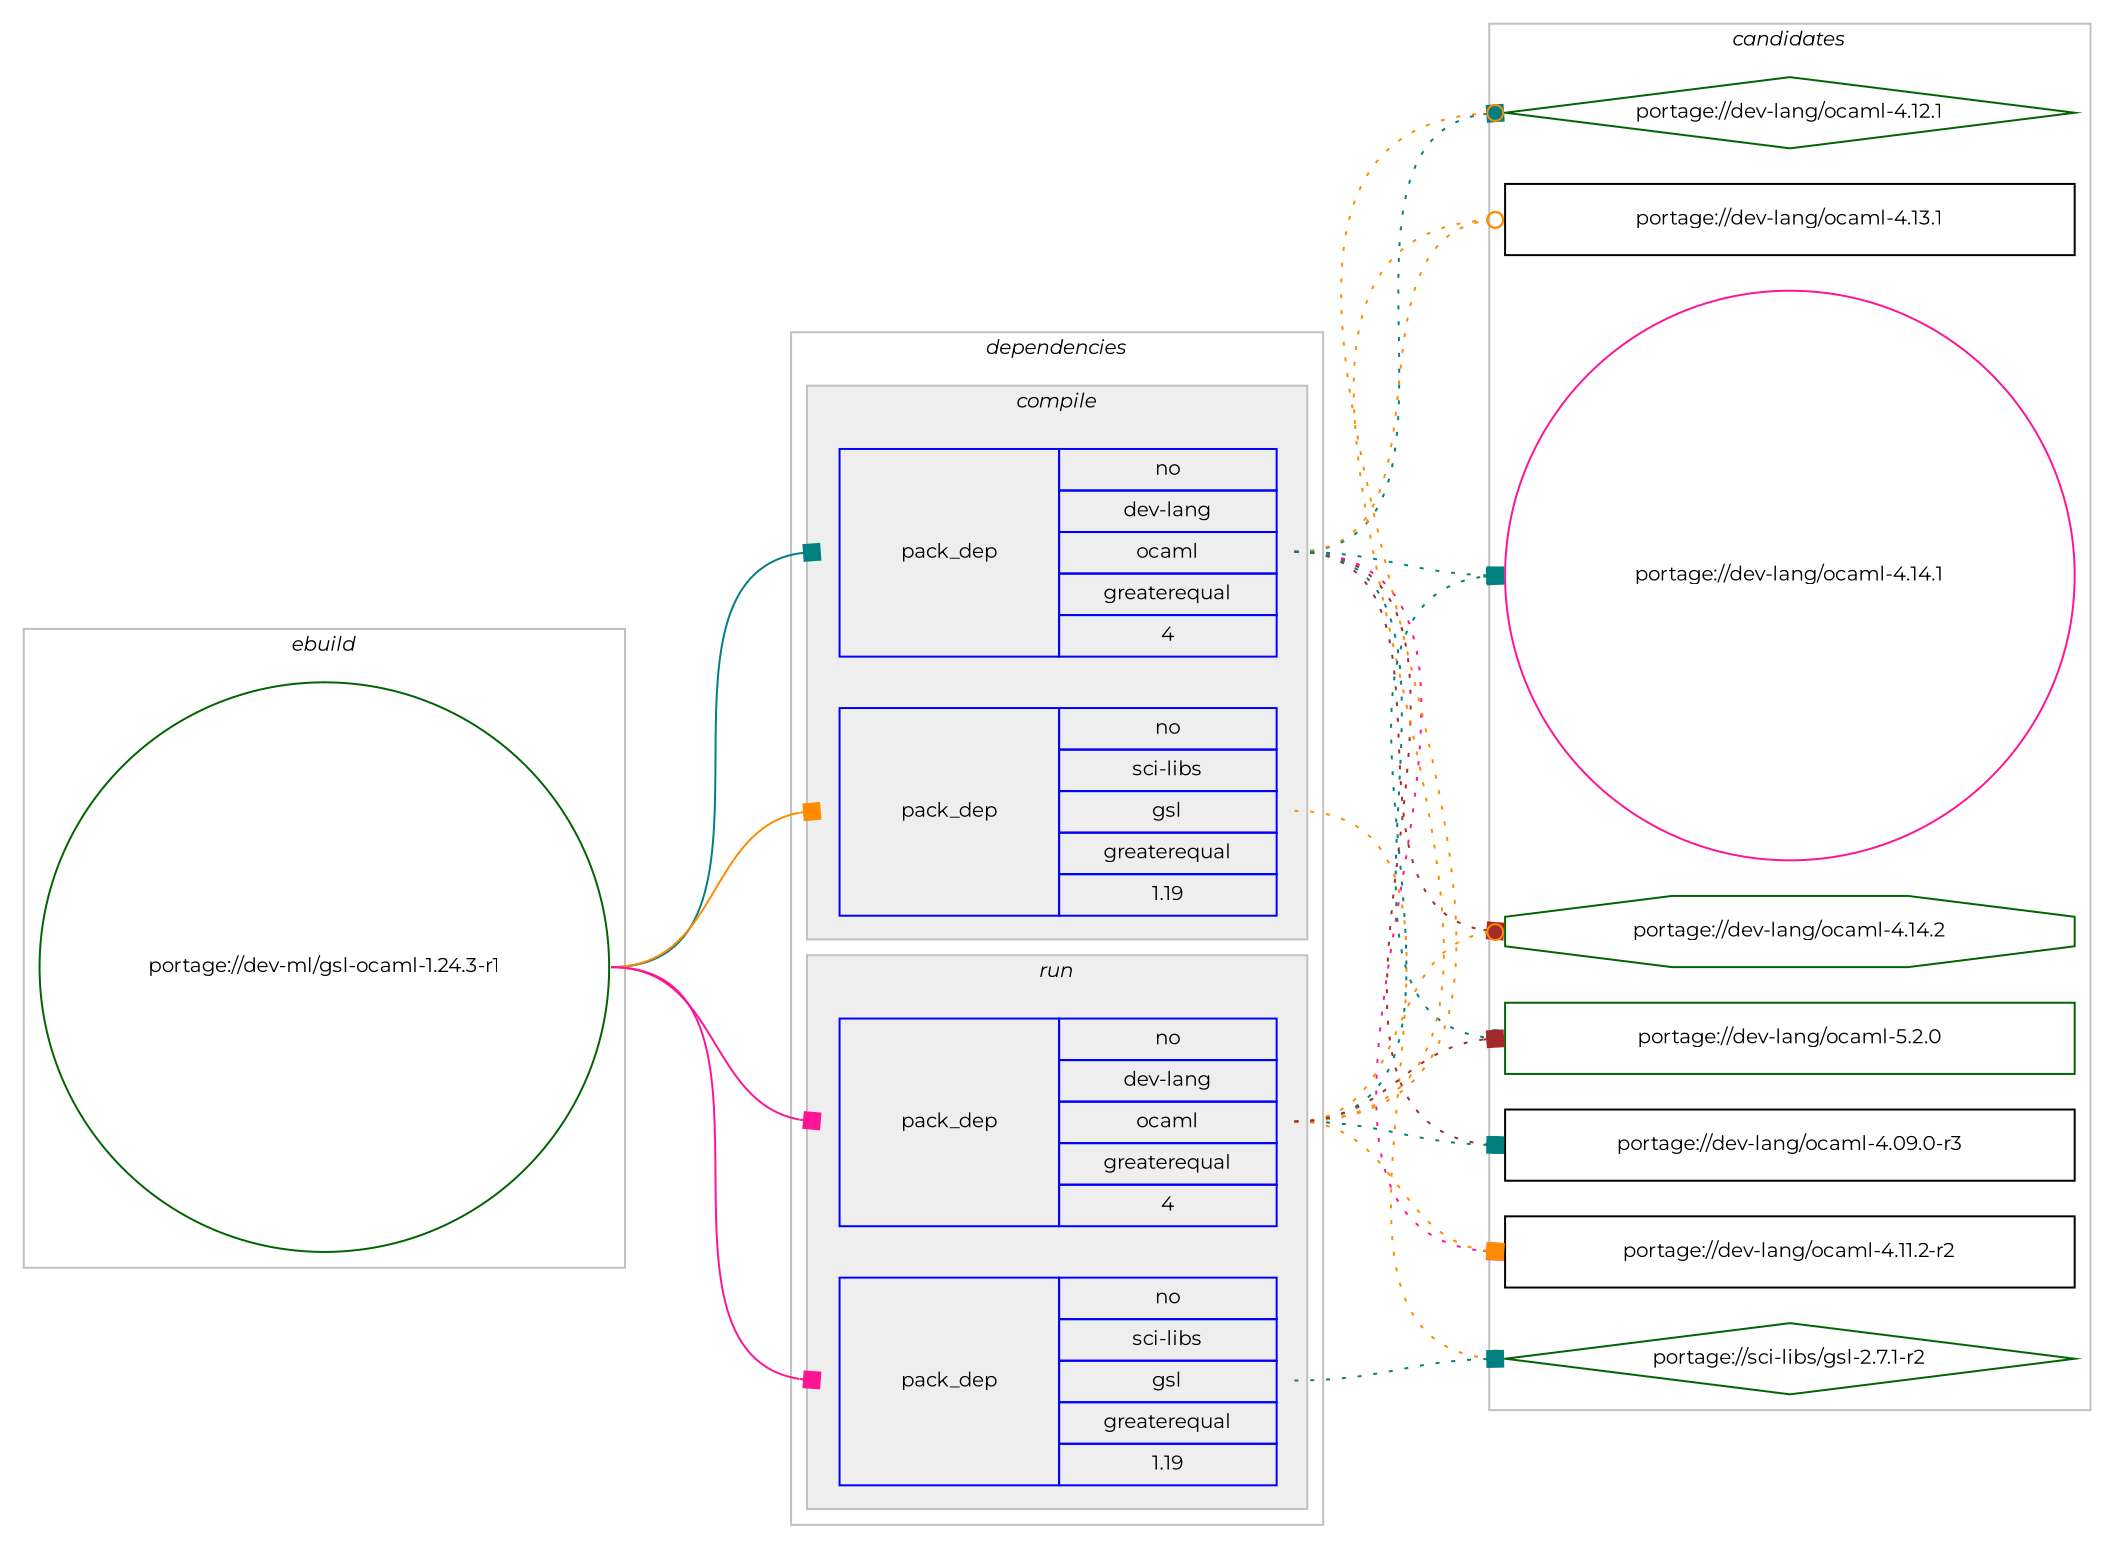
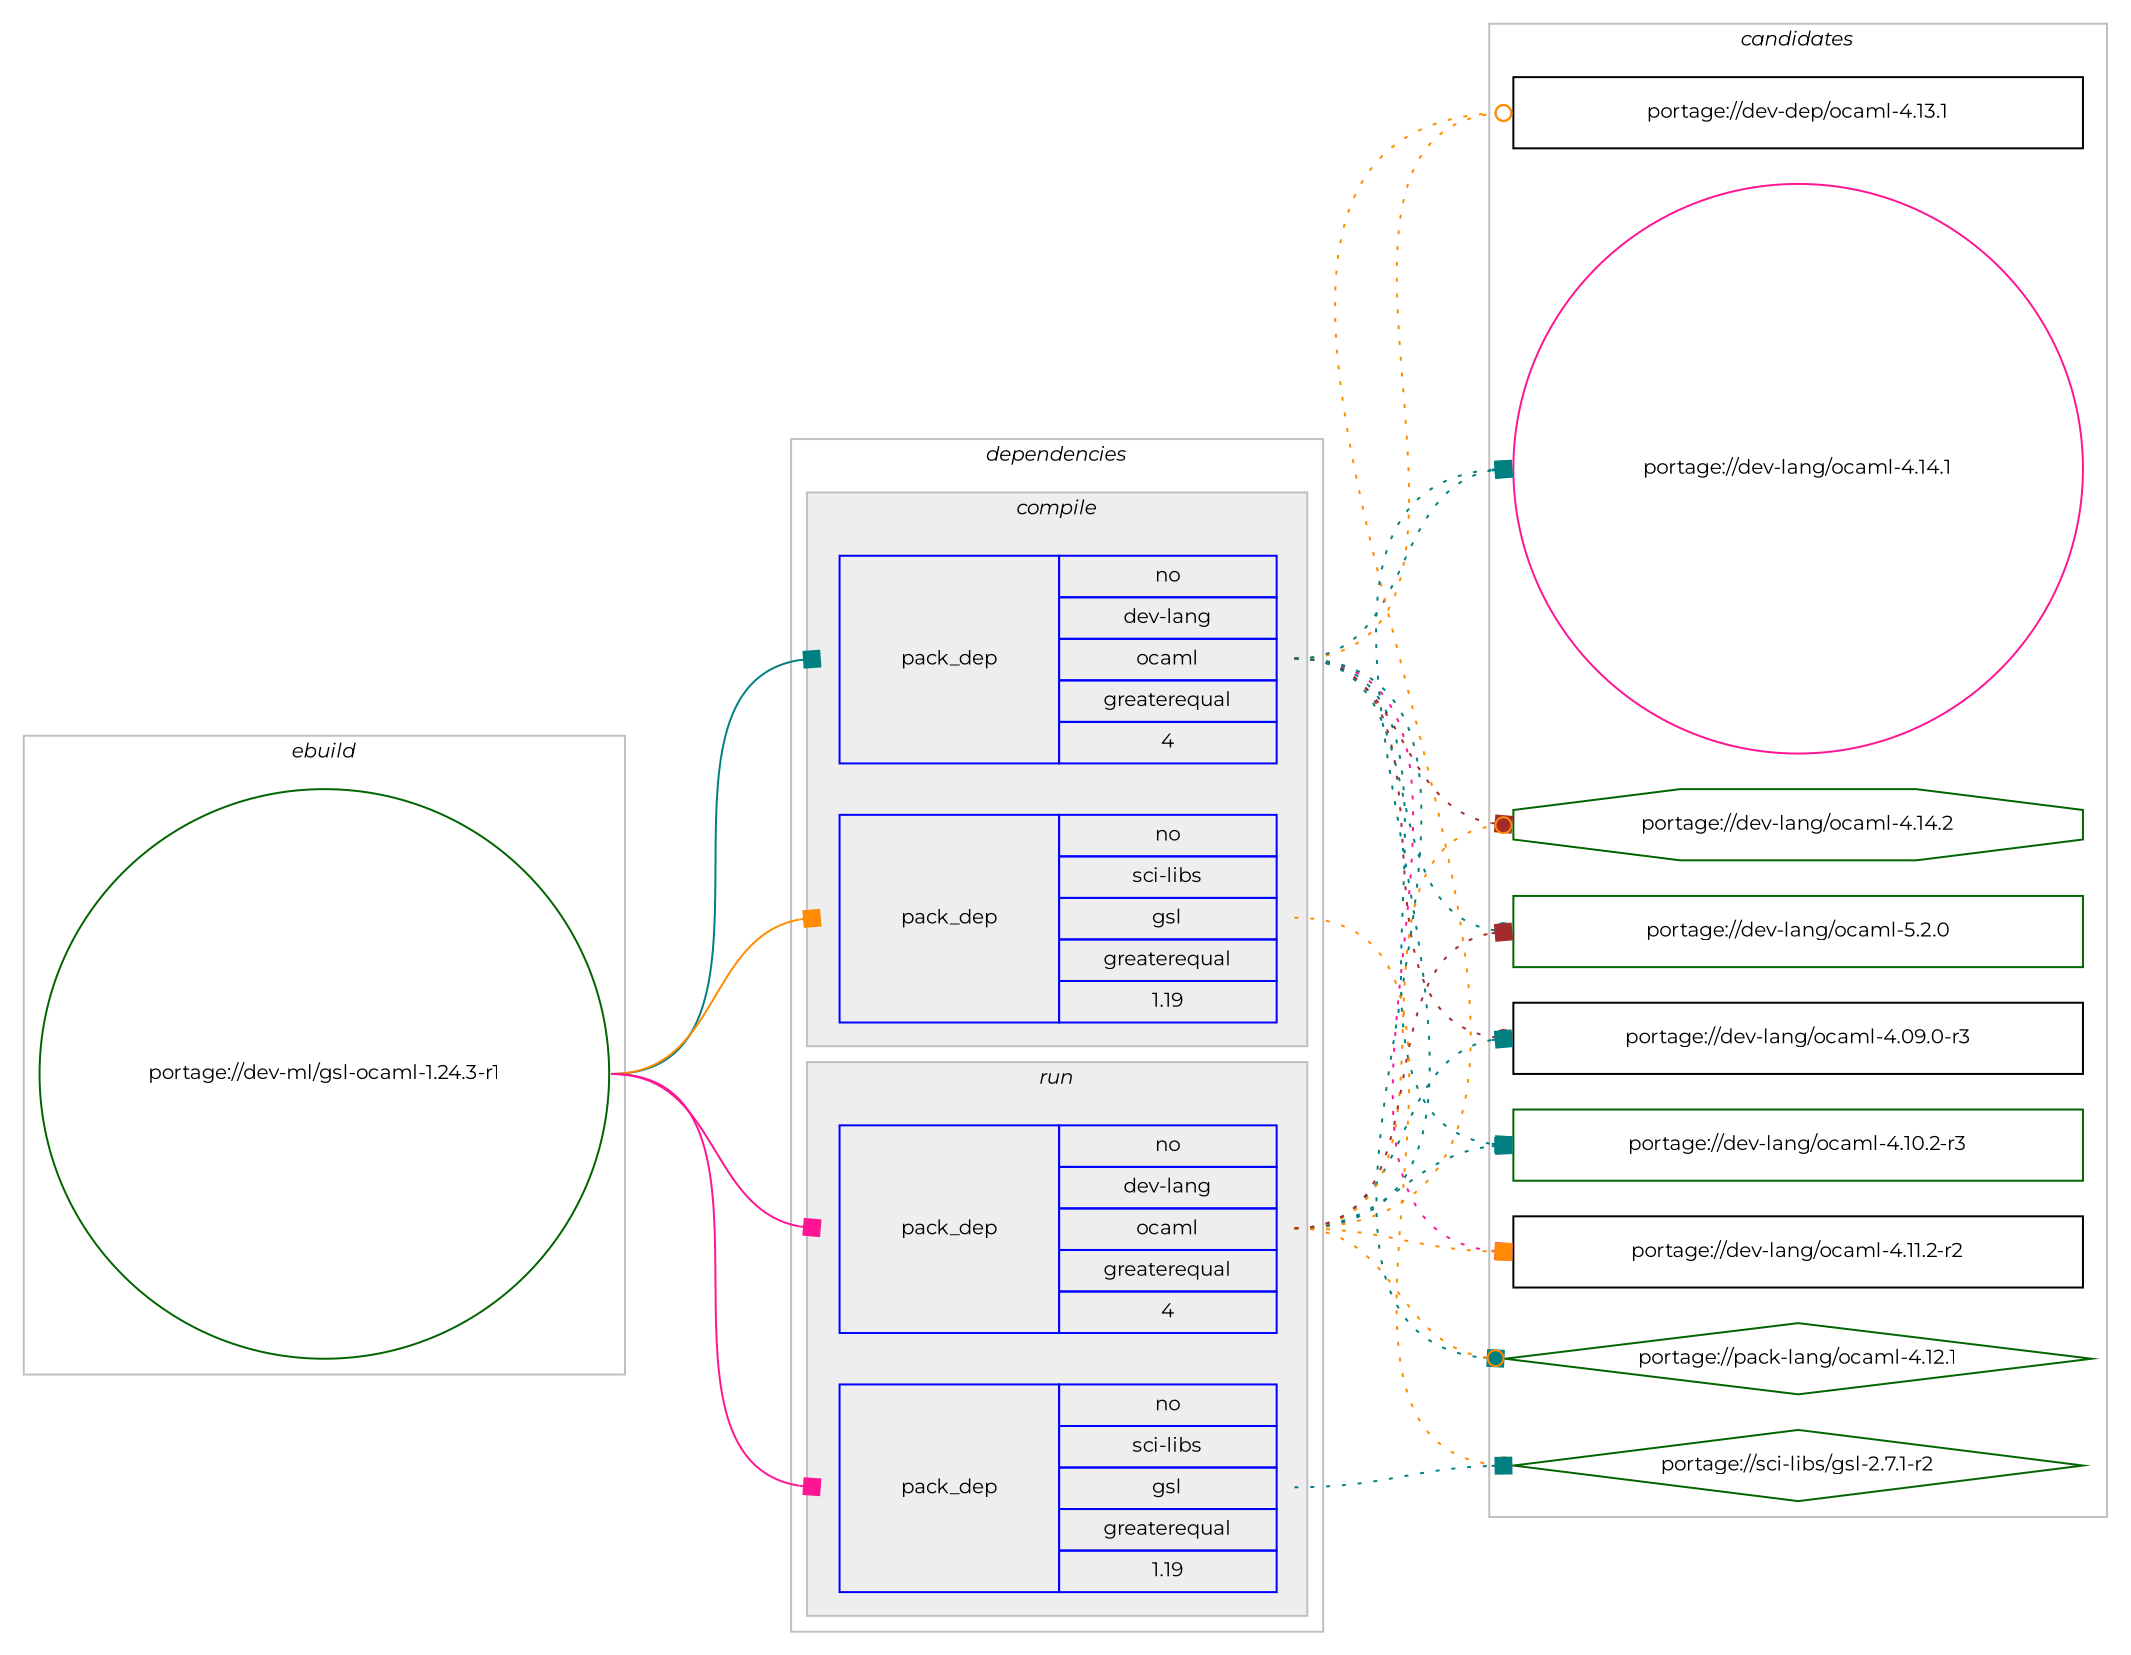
node "portage://dev-lang/ocaml-4.12.1": label "portage://dev-lang/ocaml-4.12.1" -> "portage://pack-lang/ocaml-4.12.1"
node "portage://dev-lang/ocaml-4.13.1": label "portage://dev-lang/ocaml-4.13.1" -> "portage://dev-dep/ocaml-4.13.1"
node "portage://dev-lang/ocaml-4.10.2-r3": added
